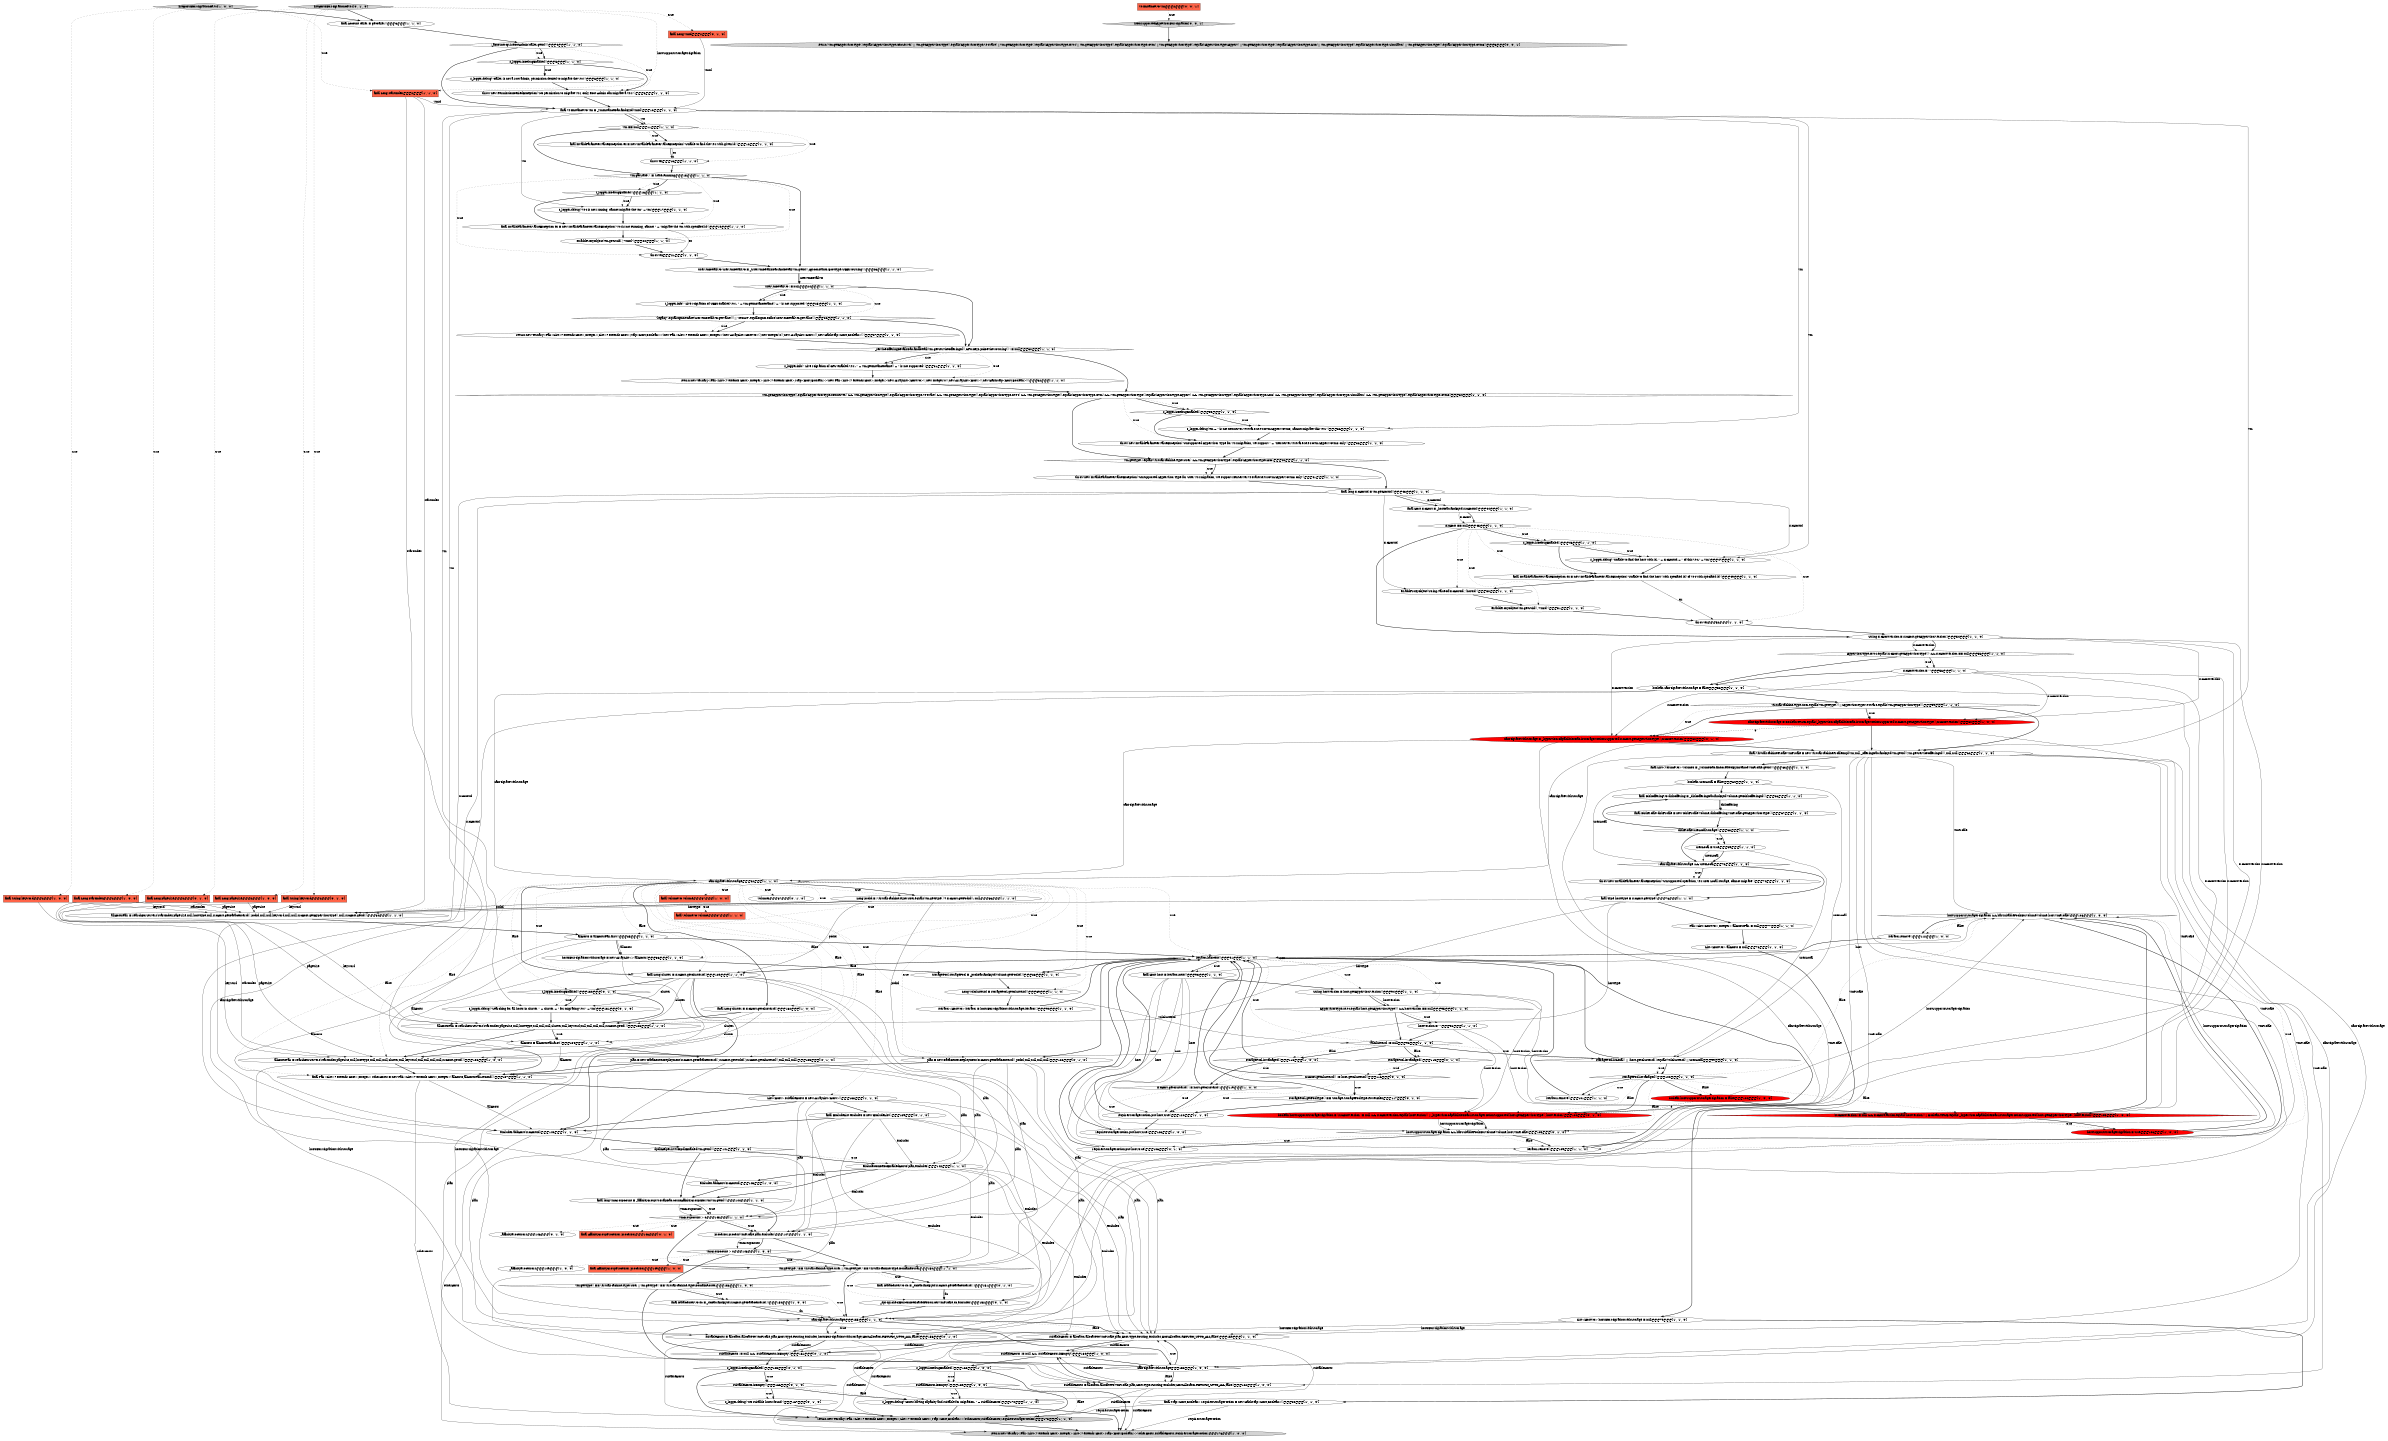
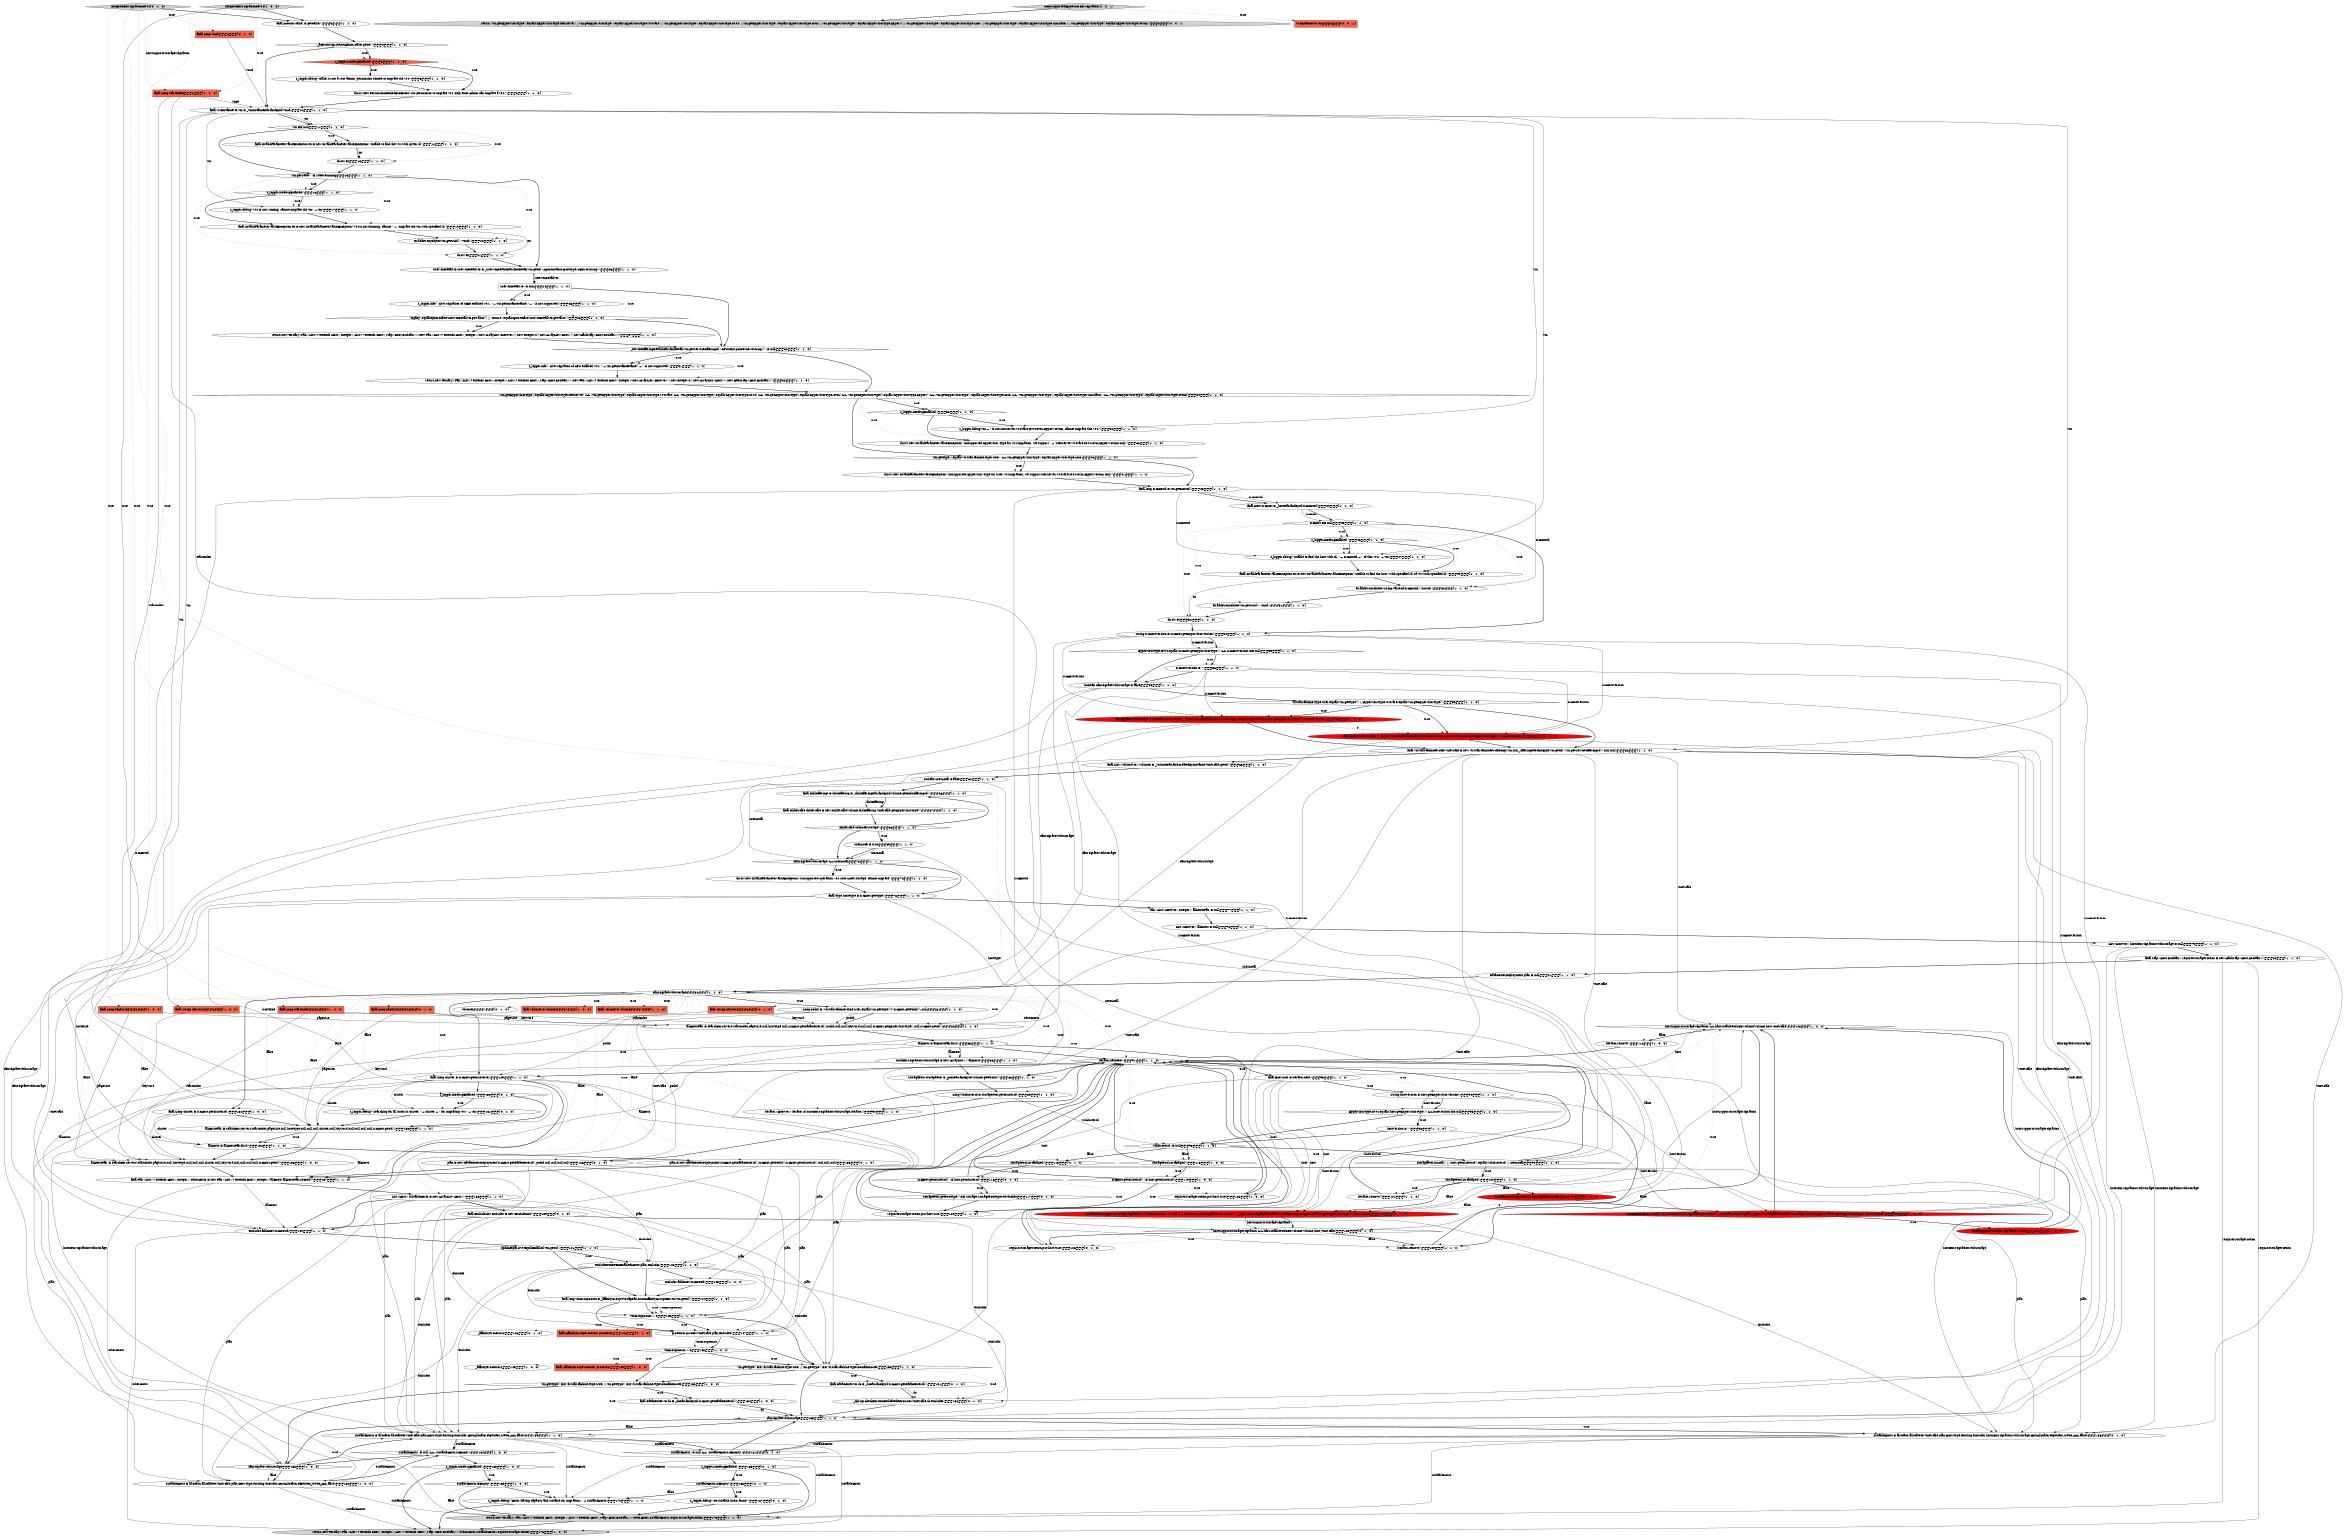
edge "VMInstanceVO vm@@@2@@@['0', '0', '1']" -> "isOnSupportedHypevisorForMigration['0', '0', '1']": reversed
node "s_logger.isDebugEnabled()@@@5@@@['1', '1', '0']": fillcolor white -> tomato
node "userVmDetailVO != null@@@24@@@['1', '1', '0']": shape diamond -> box
edge "listHostsForMigrationOfVM['1', '0', '0']" -> "final String keyword@@@2@@@['1', '0', '0']": style dotted -> solid
edge "final VolumeVO volume@@@87@@@['1', '0', '0']" -> "final VolumeVO volume@@@87@@@['1', '1', '0']": now "canMigrateWithStorage@@@82@@@['1', '1', '0']" -> "final VolumeVO volume@@@87@@@['1', '1', '0']"
edge "canMigrateWithStorage@@@82@@@['1', '1', '0']" -> "allHosts = allHostsPair.first()@@@85@@@['1', '1', '0']": label "true" -> "otherHosts"
node "DataCenterDeployment plan = null@@@81@@@['1', '1', '0']": added
edge "requiresStorageMotion.put(host,true)@@@120@@@['1', '1', '0']" -> "requiresStorageMotion.put(host,true)@@@123@@@['1', '0', '0']": now "allHosts = allHostsPair.first()@@@85@@@['1', '1', '0']" -> "requiresStorageMotion.put(host,true)@@@123@@@['1', '0', '0']"
